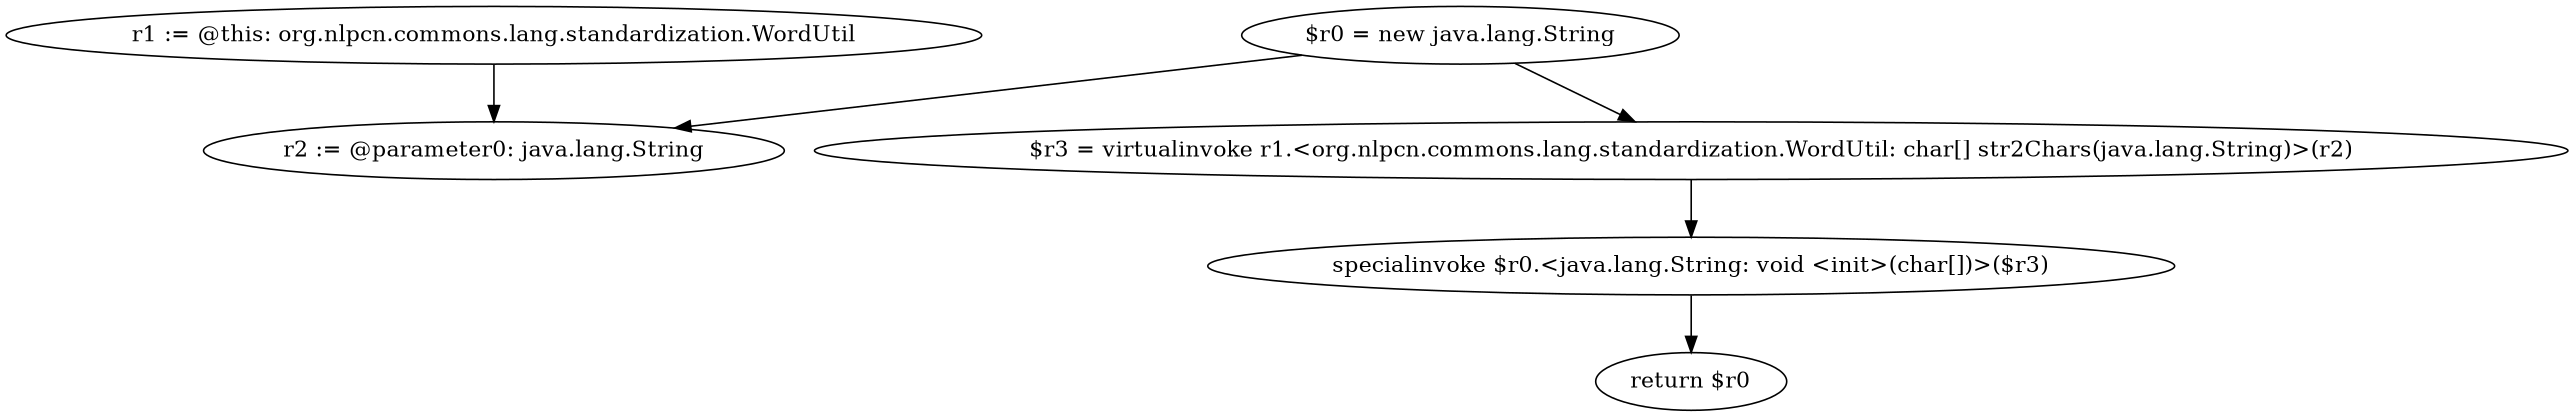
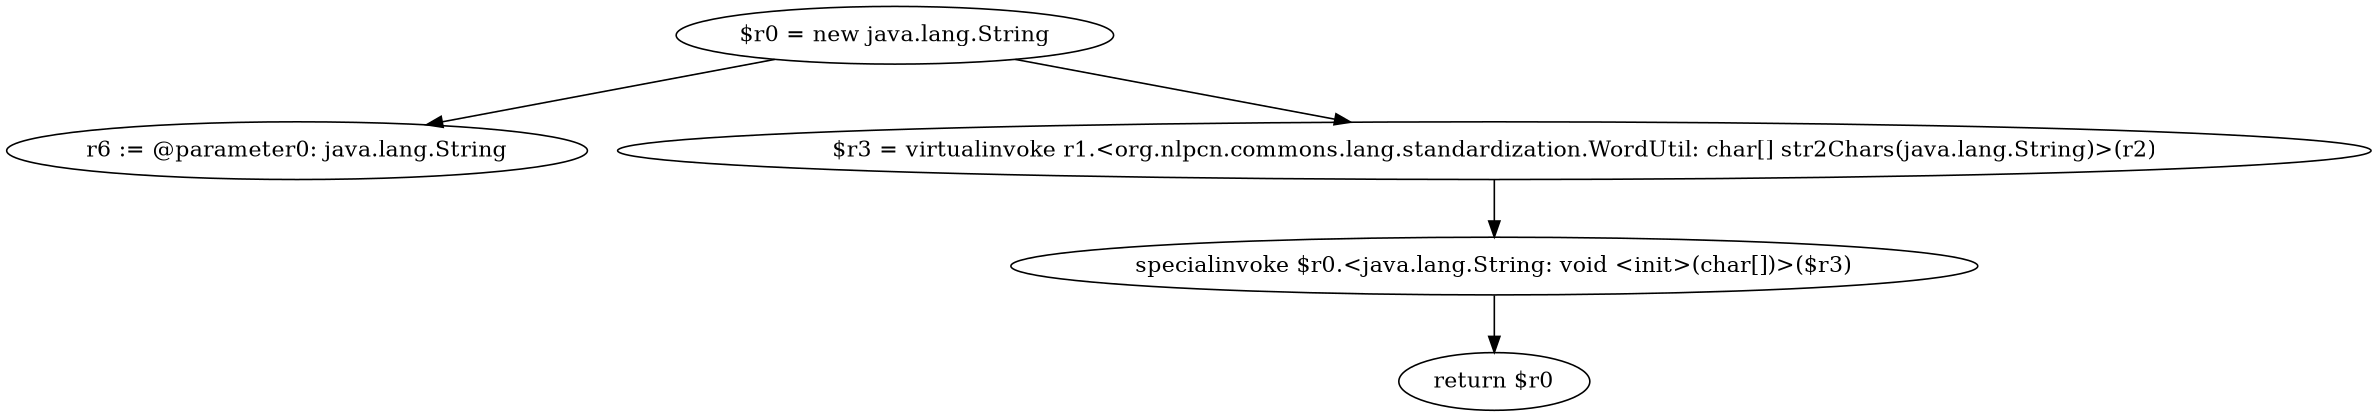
node "r1 := @this: org.nlpcn.commons.lang.standardization.WordUtil": removed
node "r2 := @parameter0: java.lang.String": label "r2 := @parameter0: java.lang.String" -> "r6 := @parameter0: java.lang.String"
